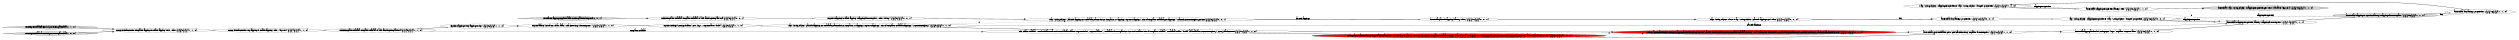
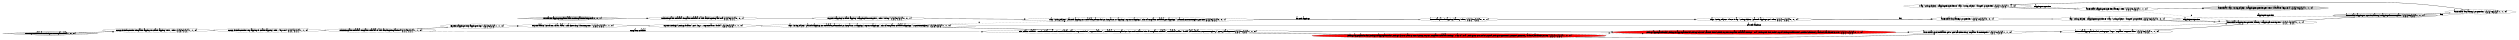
node "testRequestDataHavePriorityOverTemplateData['0', '1', '0']": removed
